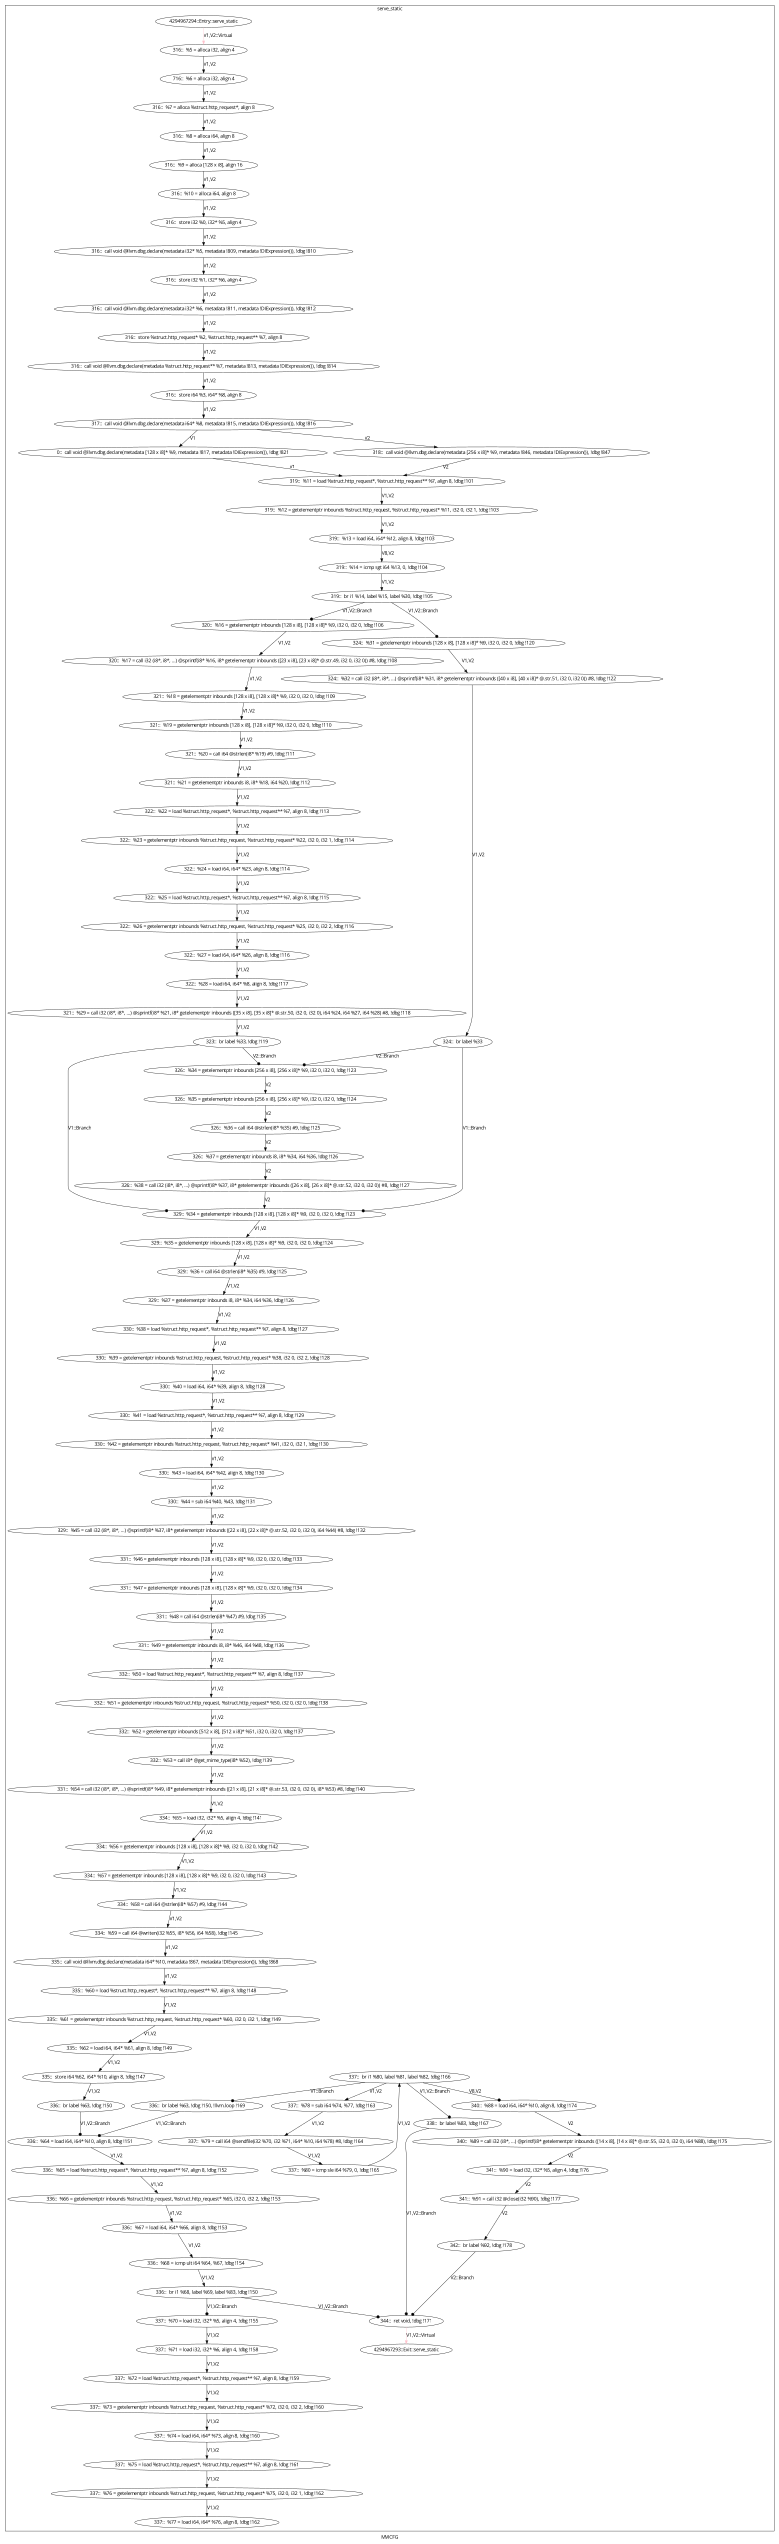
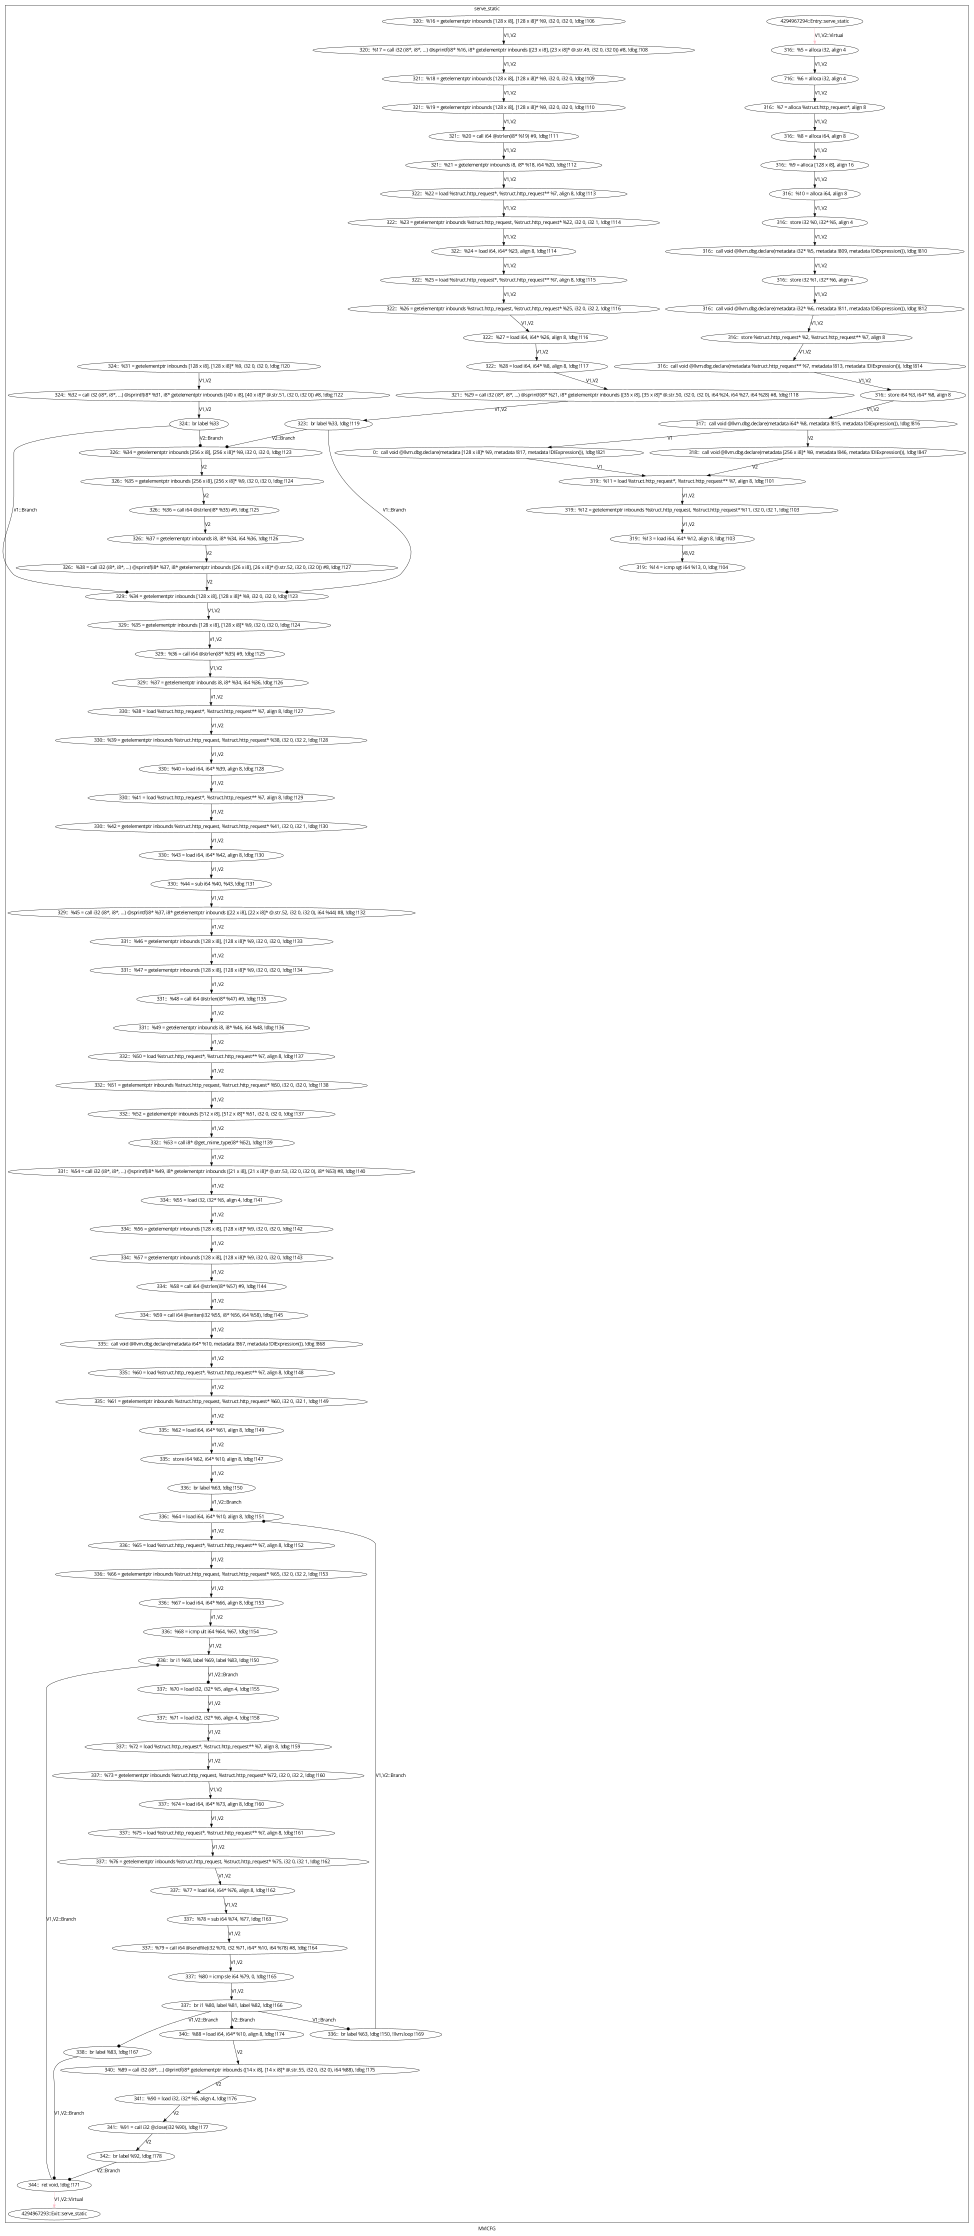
node "319::  br i1 %14, label %15, label %30, !dbg !105": removed
edge "337::  br i1 %80, label %81, label %82, !dbg !166" -> "337::  %78 = sub i64 %74, %77, !dbg !163": now "337::  %77 = load i64, i64* %76, align 8, !dbg !162" -> "337::  %78 = sub i64 %74, %77, !dbg !163"
edge "337::  br i1 %80, label %81, label %82, !dbg !166" -> "340::  %88 = load i64, i64* %10, align 8, !dbg !174": label "V8,V2" -> "V2::Branch"
edge "336::  br i1 %68, label %69, label %83, !dbg !150" -> "344::  ret void, !dbg !171": reversed
